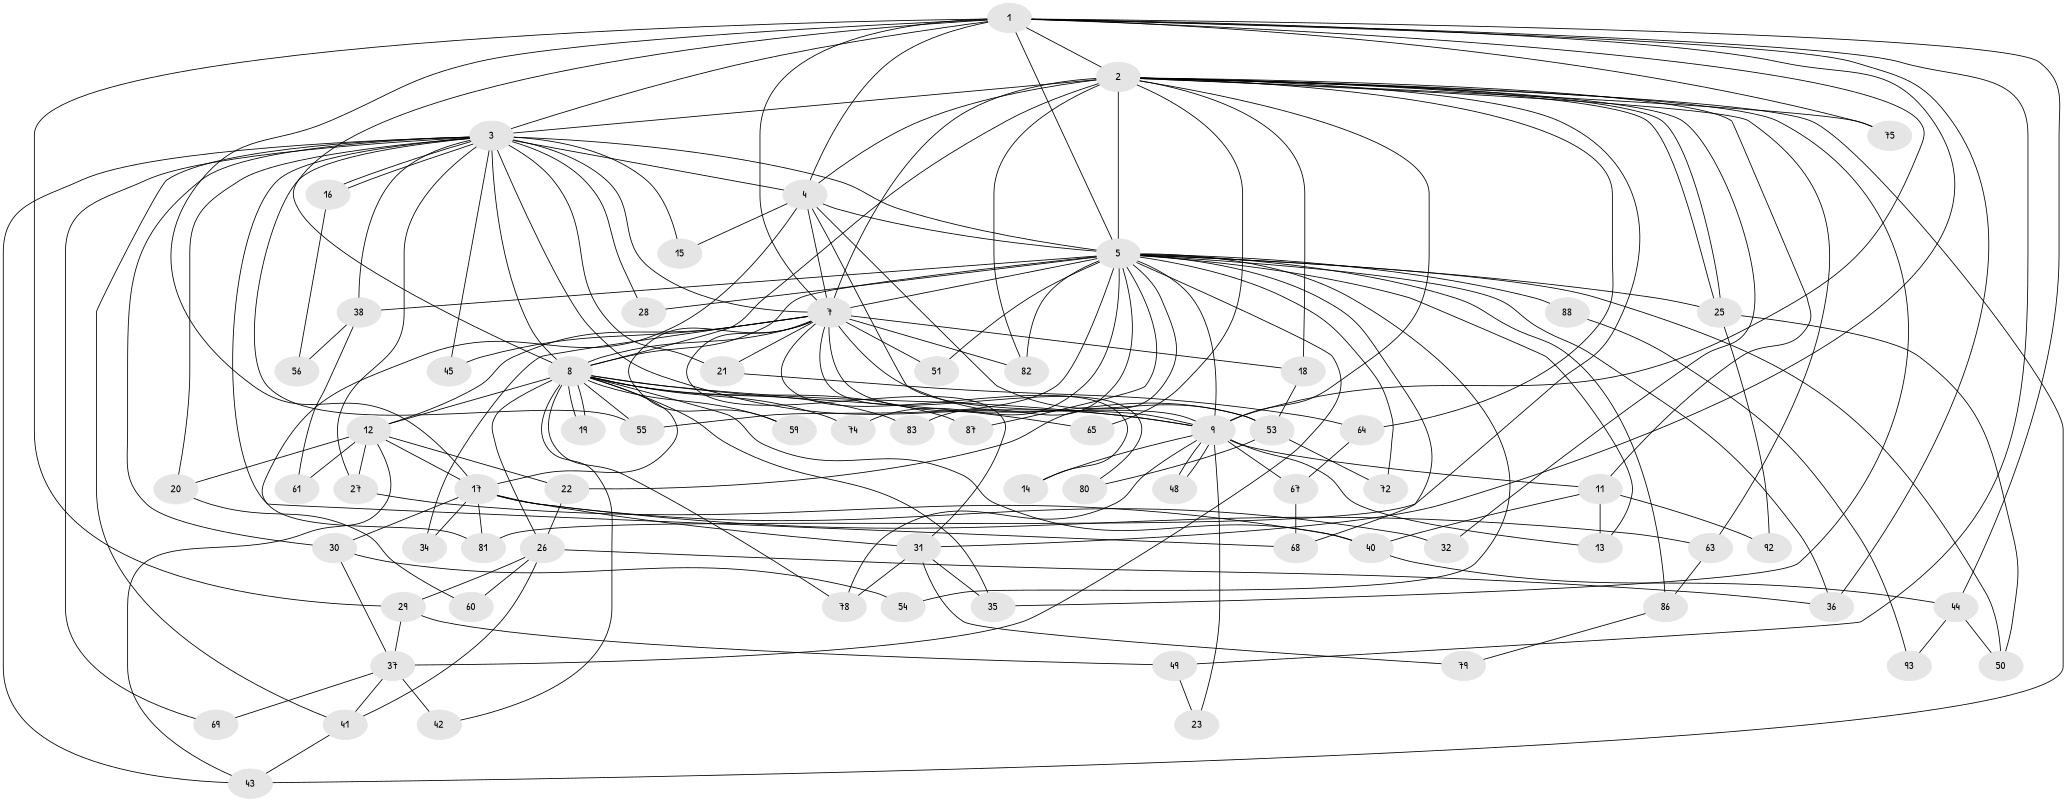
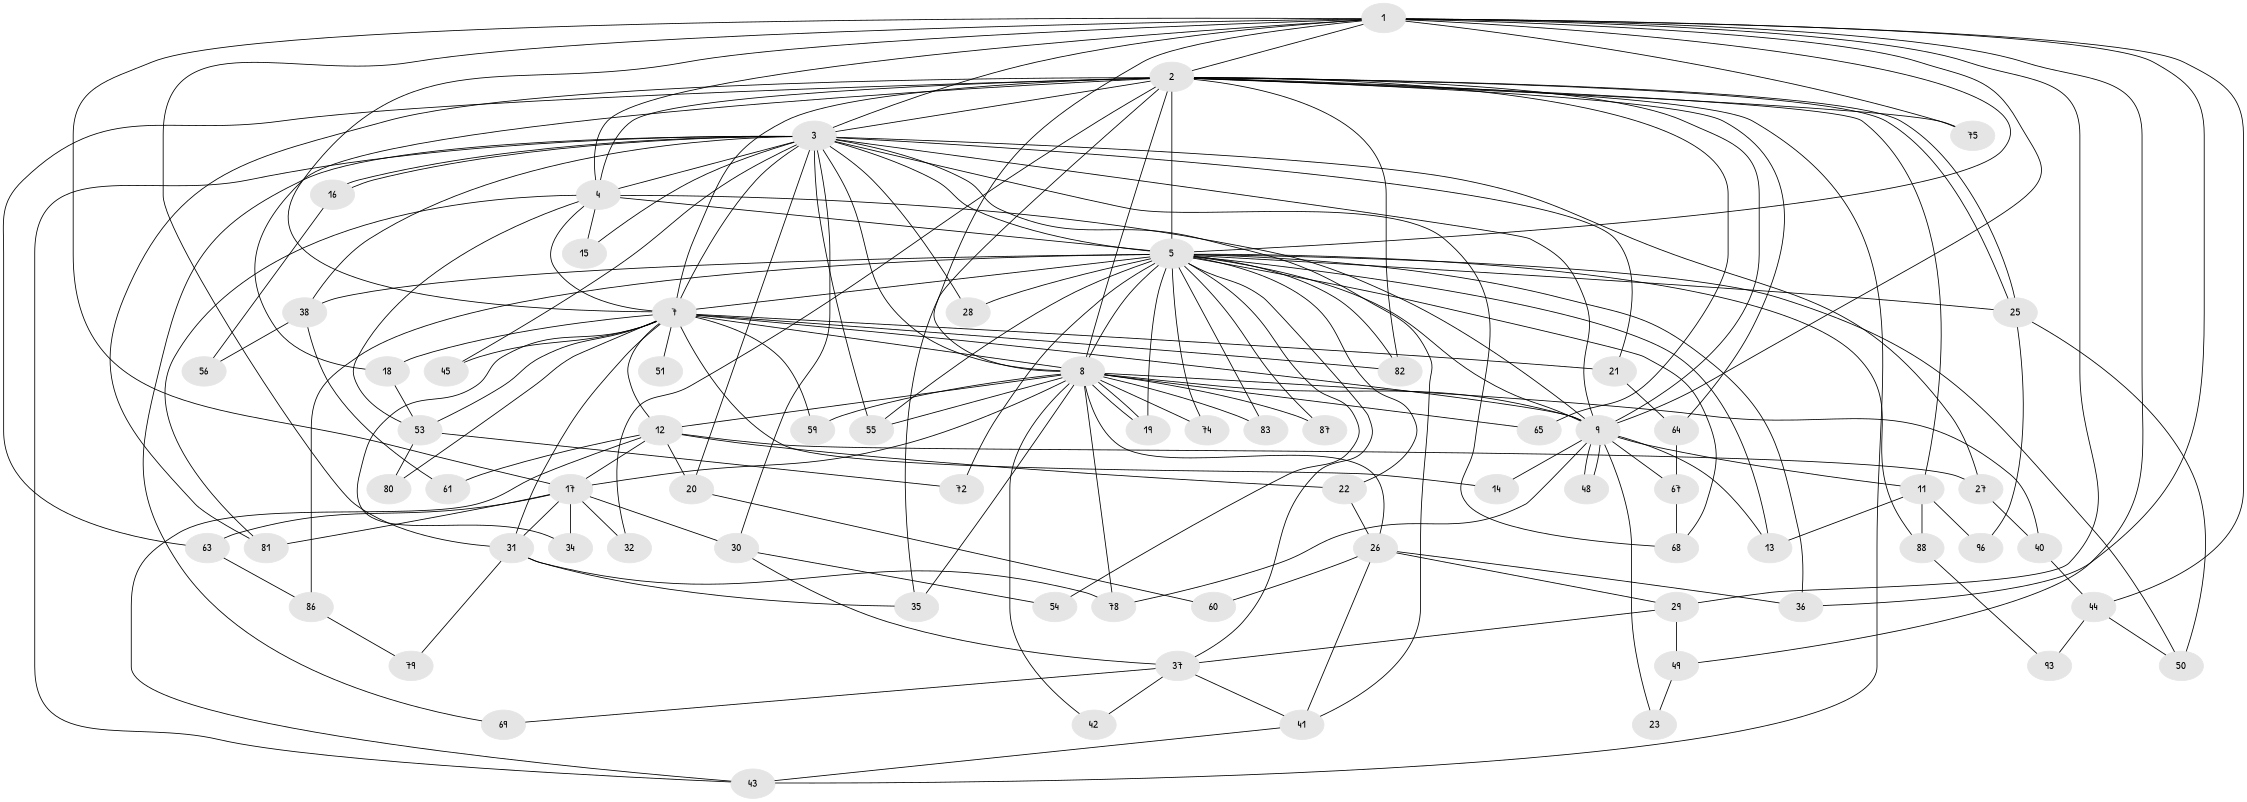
edge "5" -- "51": now "5" -- "19"
edge "11" -- "40": now "11" -- "88"
node "92": label "92" -> "96"
